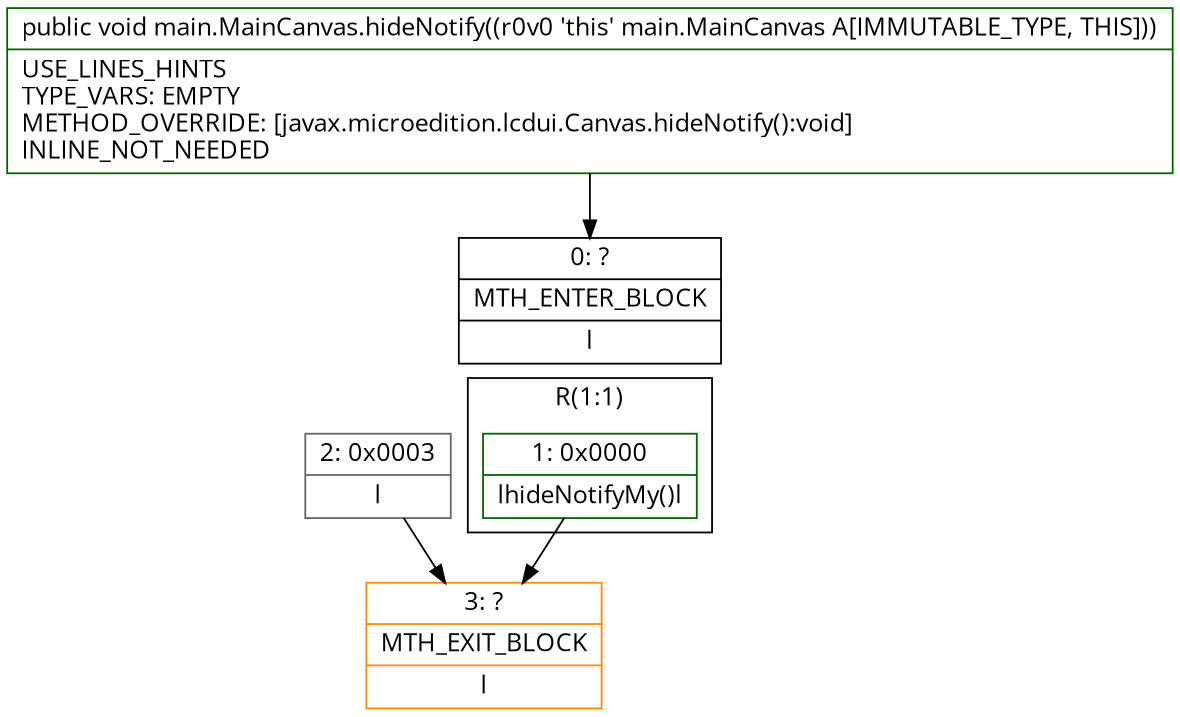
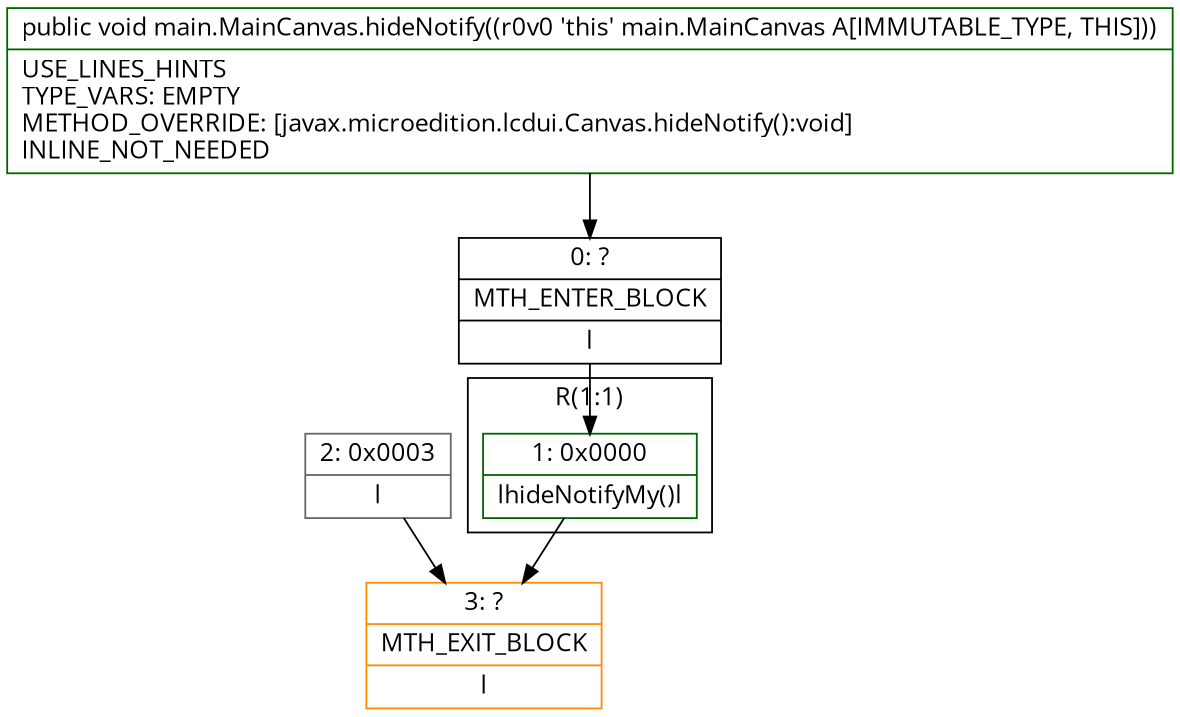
edge "0: ?" -> "1: 0x0000": added
